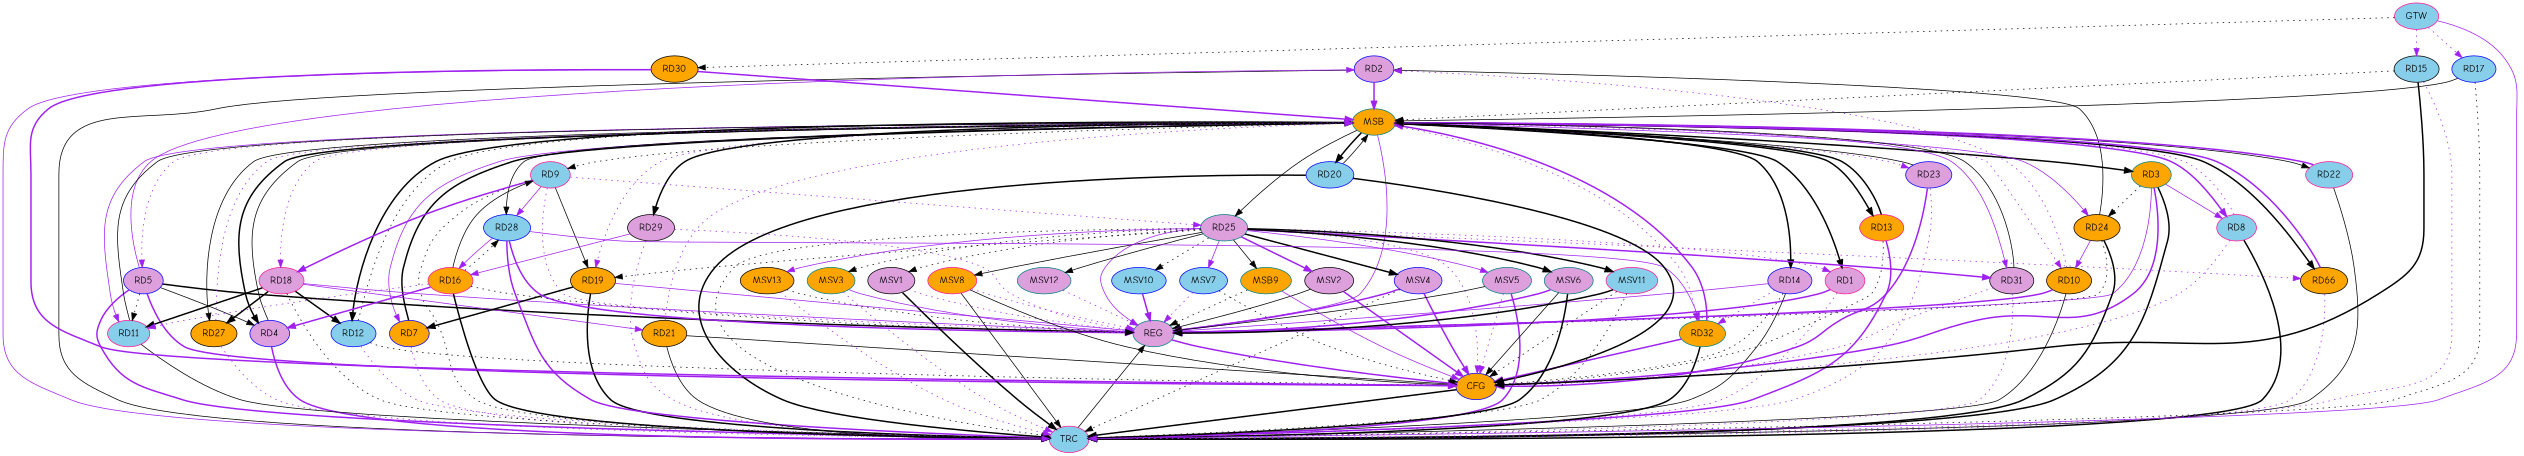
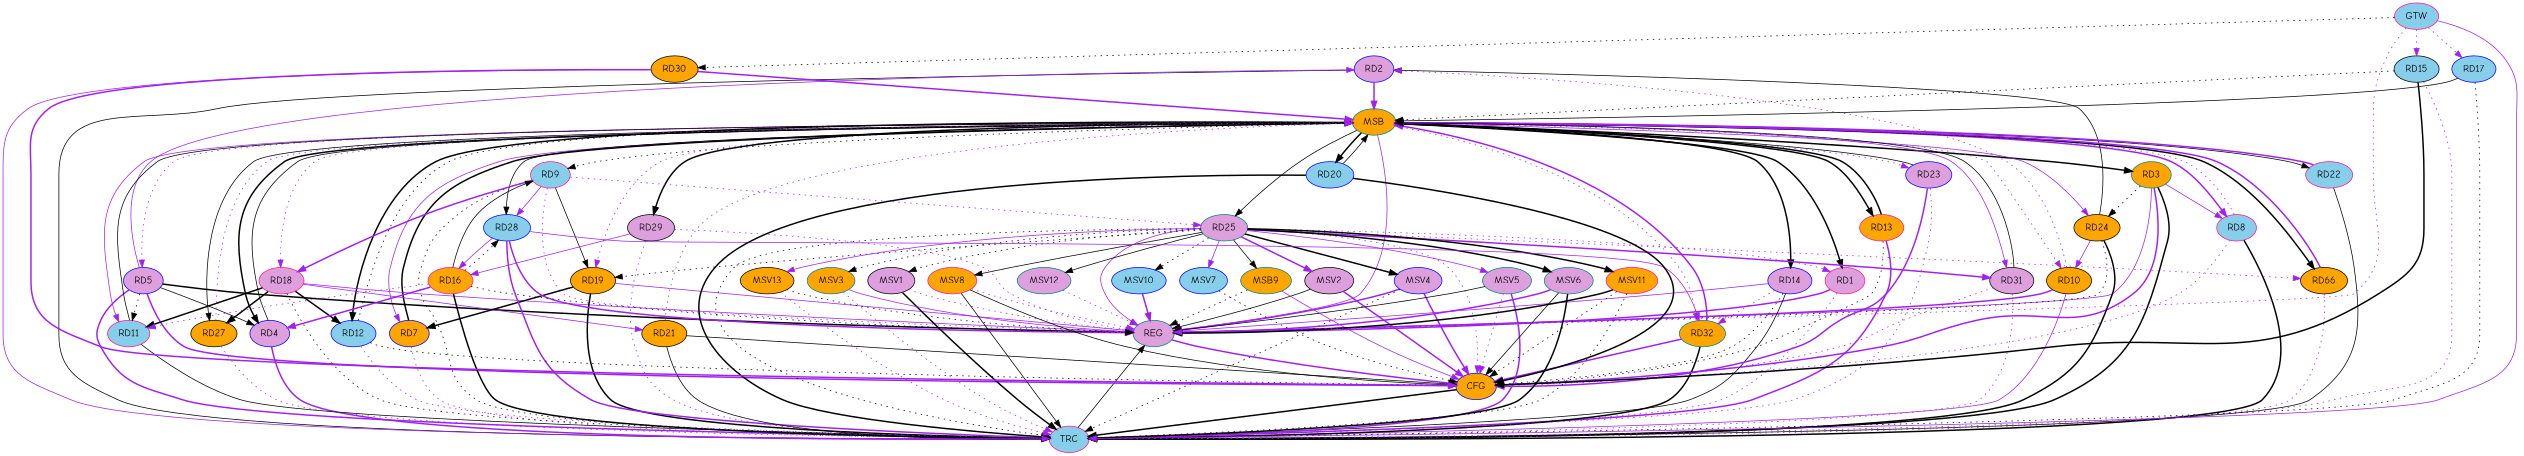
node "MSV11": fillcolor skyblue -> orange
edge "MSV7" -> "REG": now "GTW" -> "REG"
edge "RD10" -> "TRC": color black -> purple
